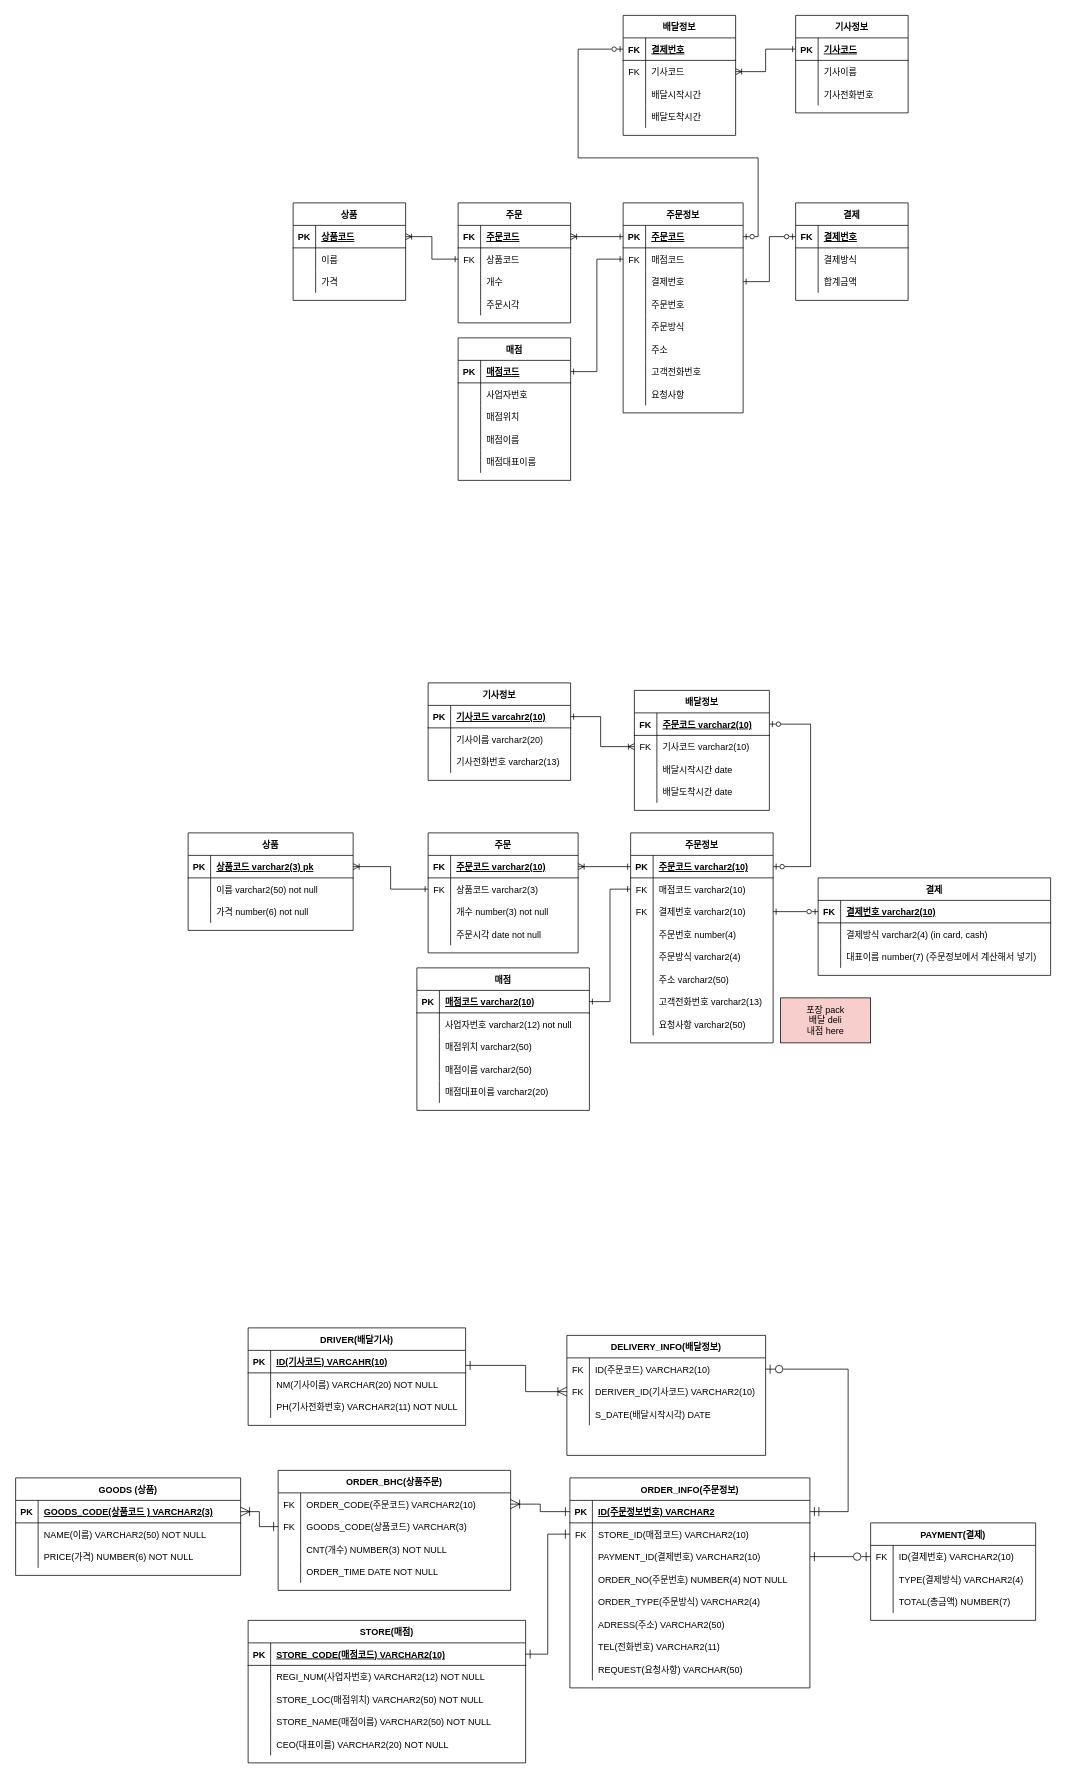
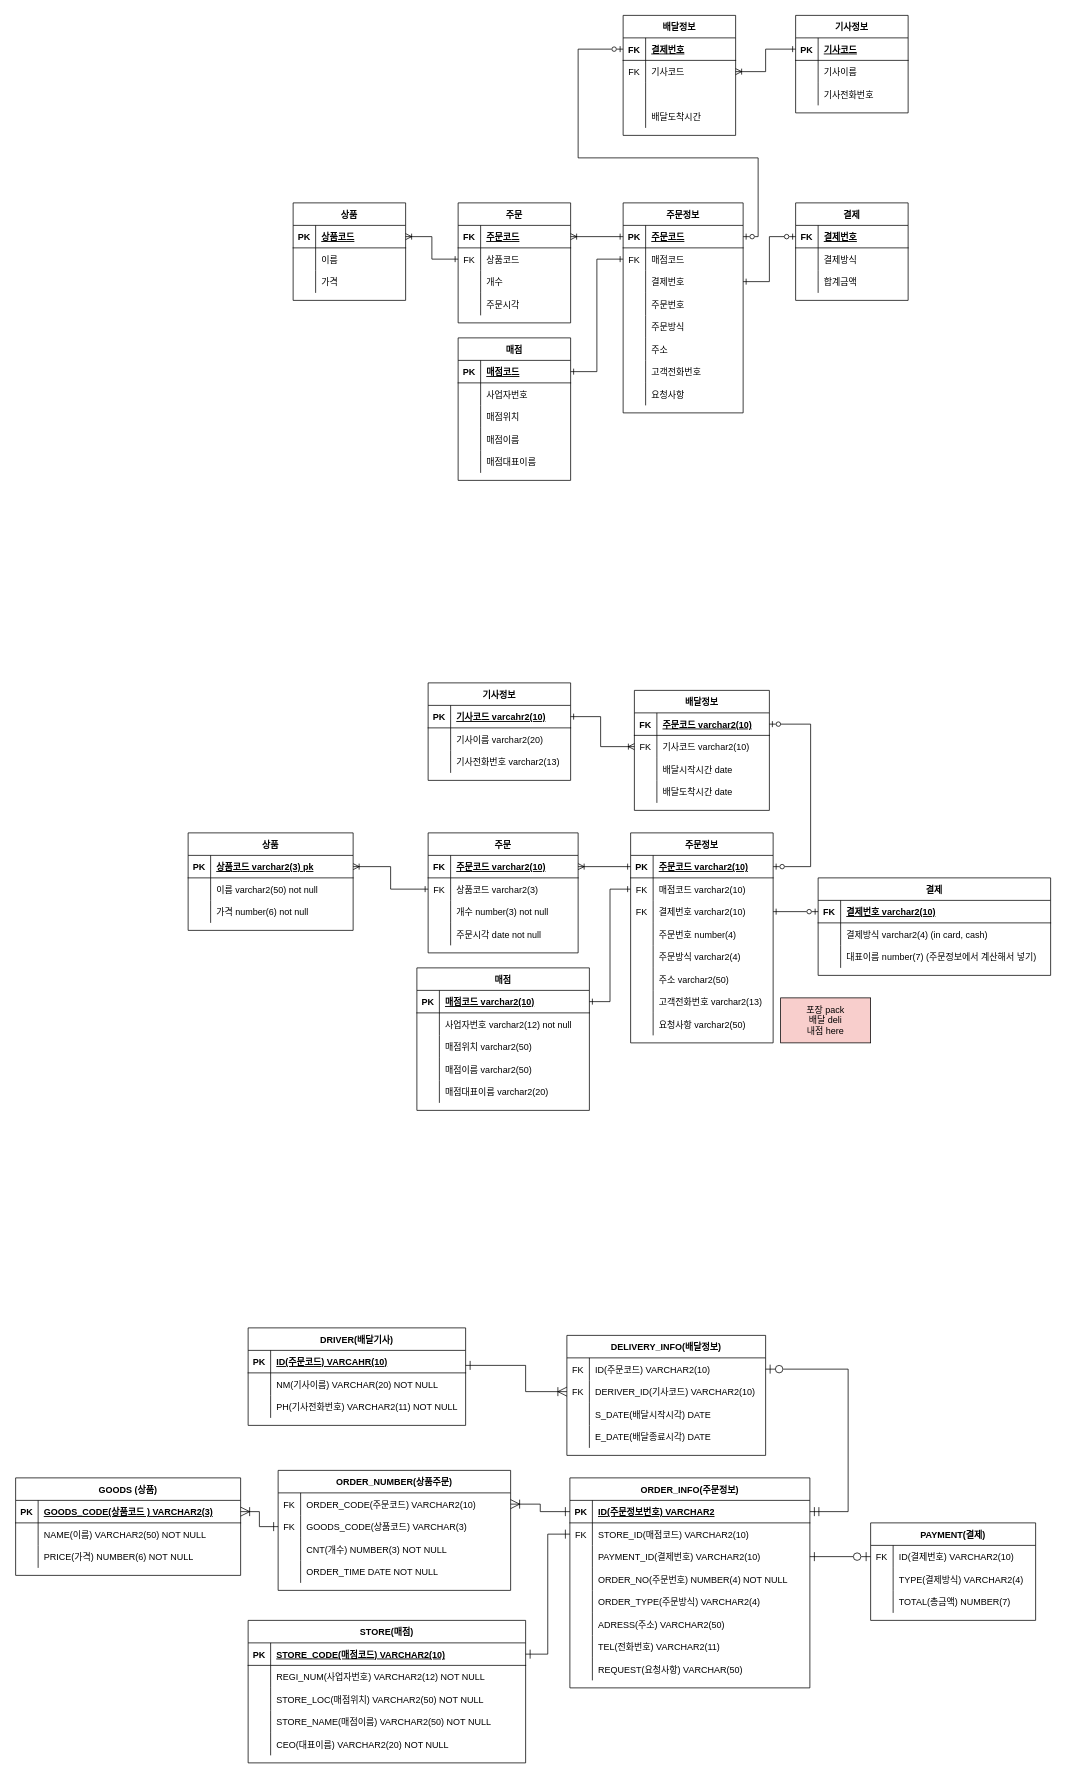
node "배달시작시간": removed
node "ID(기사코드) VARCAHR(10)": label "ID(기사코드) VARCAHR(10)" -> "ID(주문코드) VARCAHR(10)"
node "E_DATE(배달종료시각) DATE": added
node "ORDER_BHC(상품주문)": label "ORDER_BHC(상품주문)" -> "ORDER_NUMBER(상품주문)"
